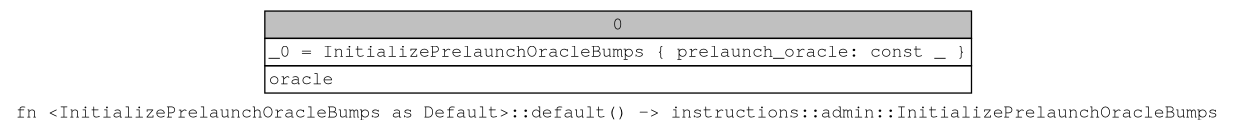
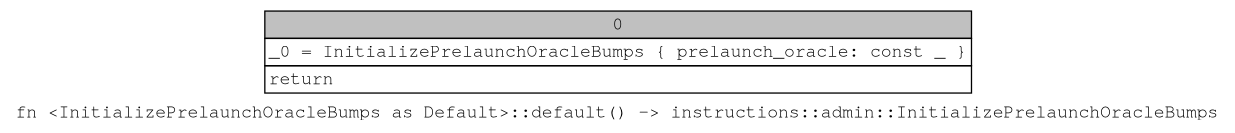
node "0": text "oracle" -> "return"
